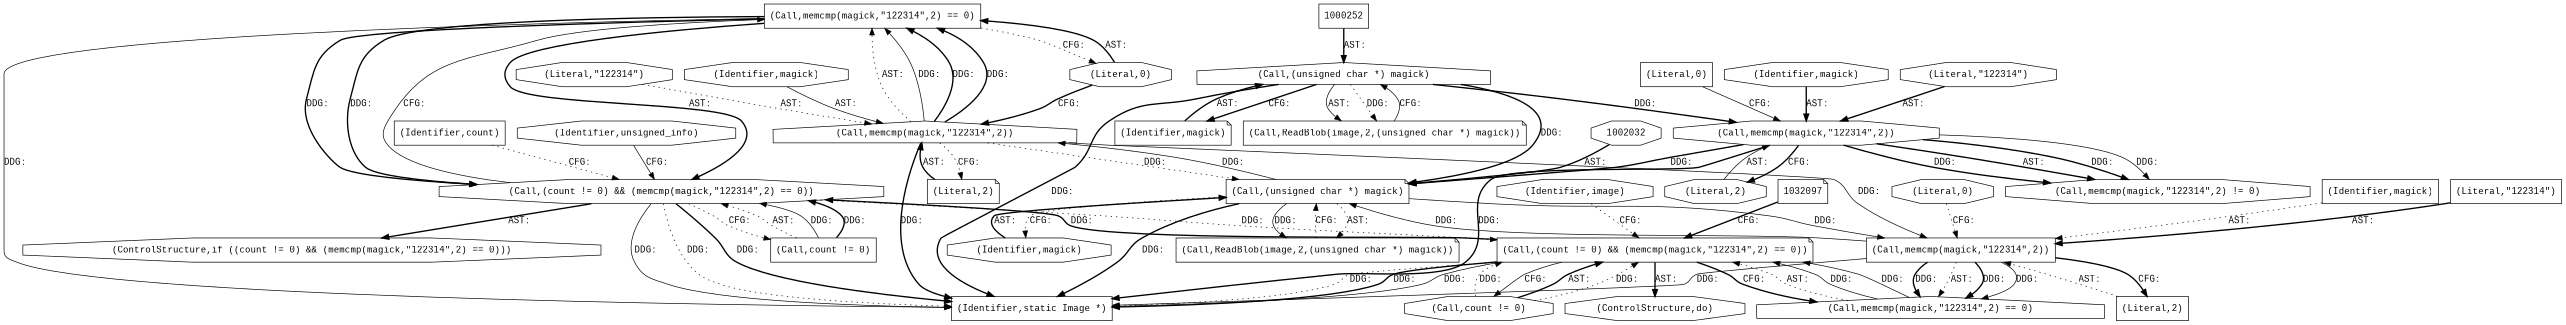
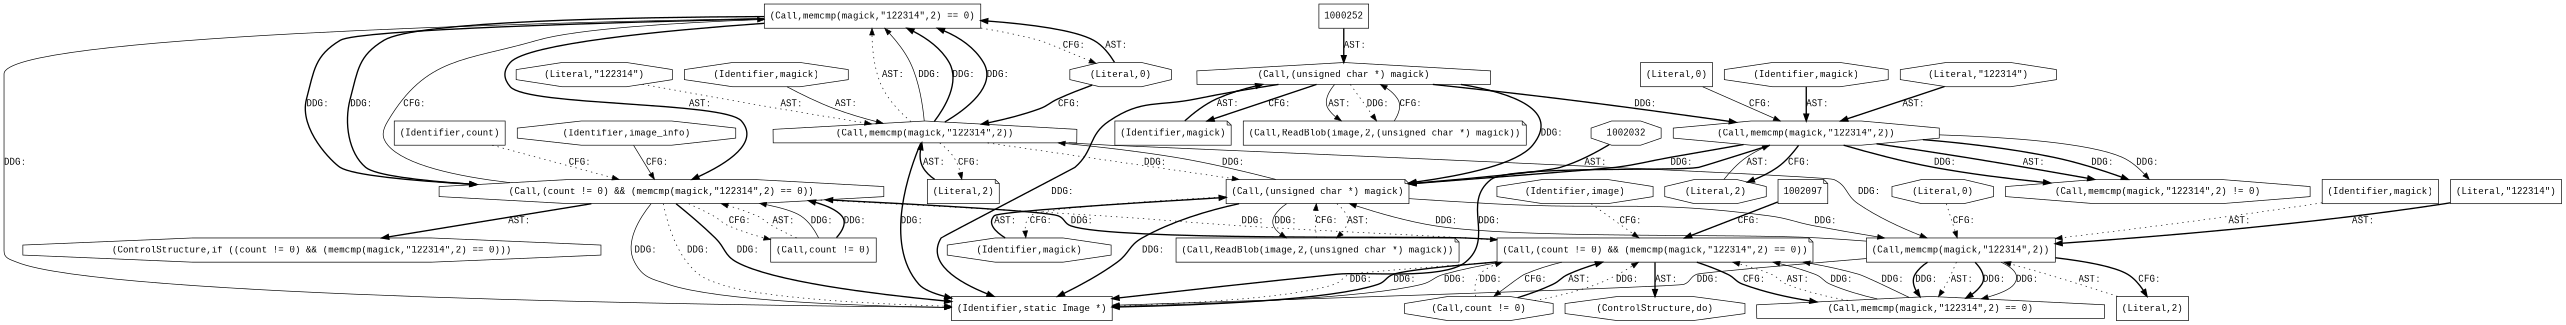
node "(Identifier,unsigned_info)": label "(Identifier,unsigned_info)" -> "(Identifier,image_info)"
node "1032097": label "1032097" -> "1002097"
